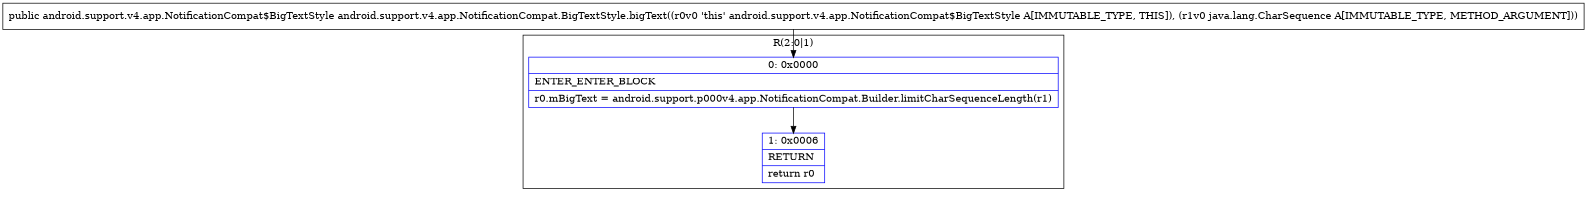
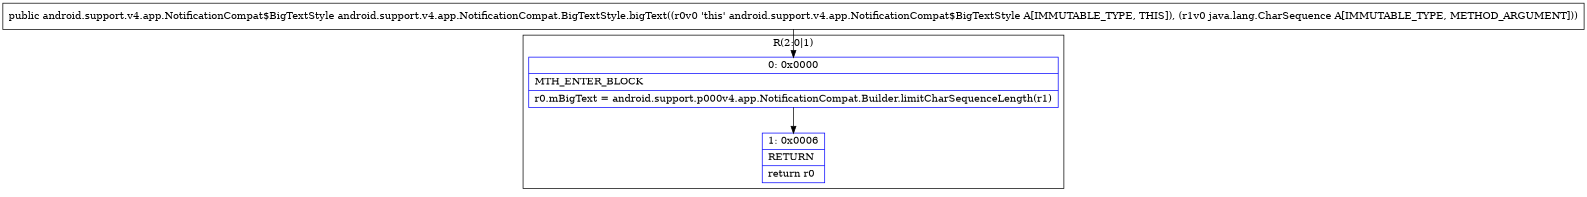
node "0: 0x0000": text "ENTER_ENTER_BLOCK" -> "MTH_ENTER_BLOCK"
